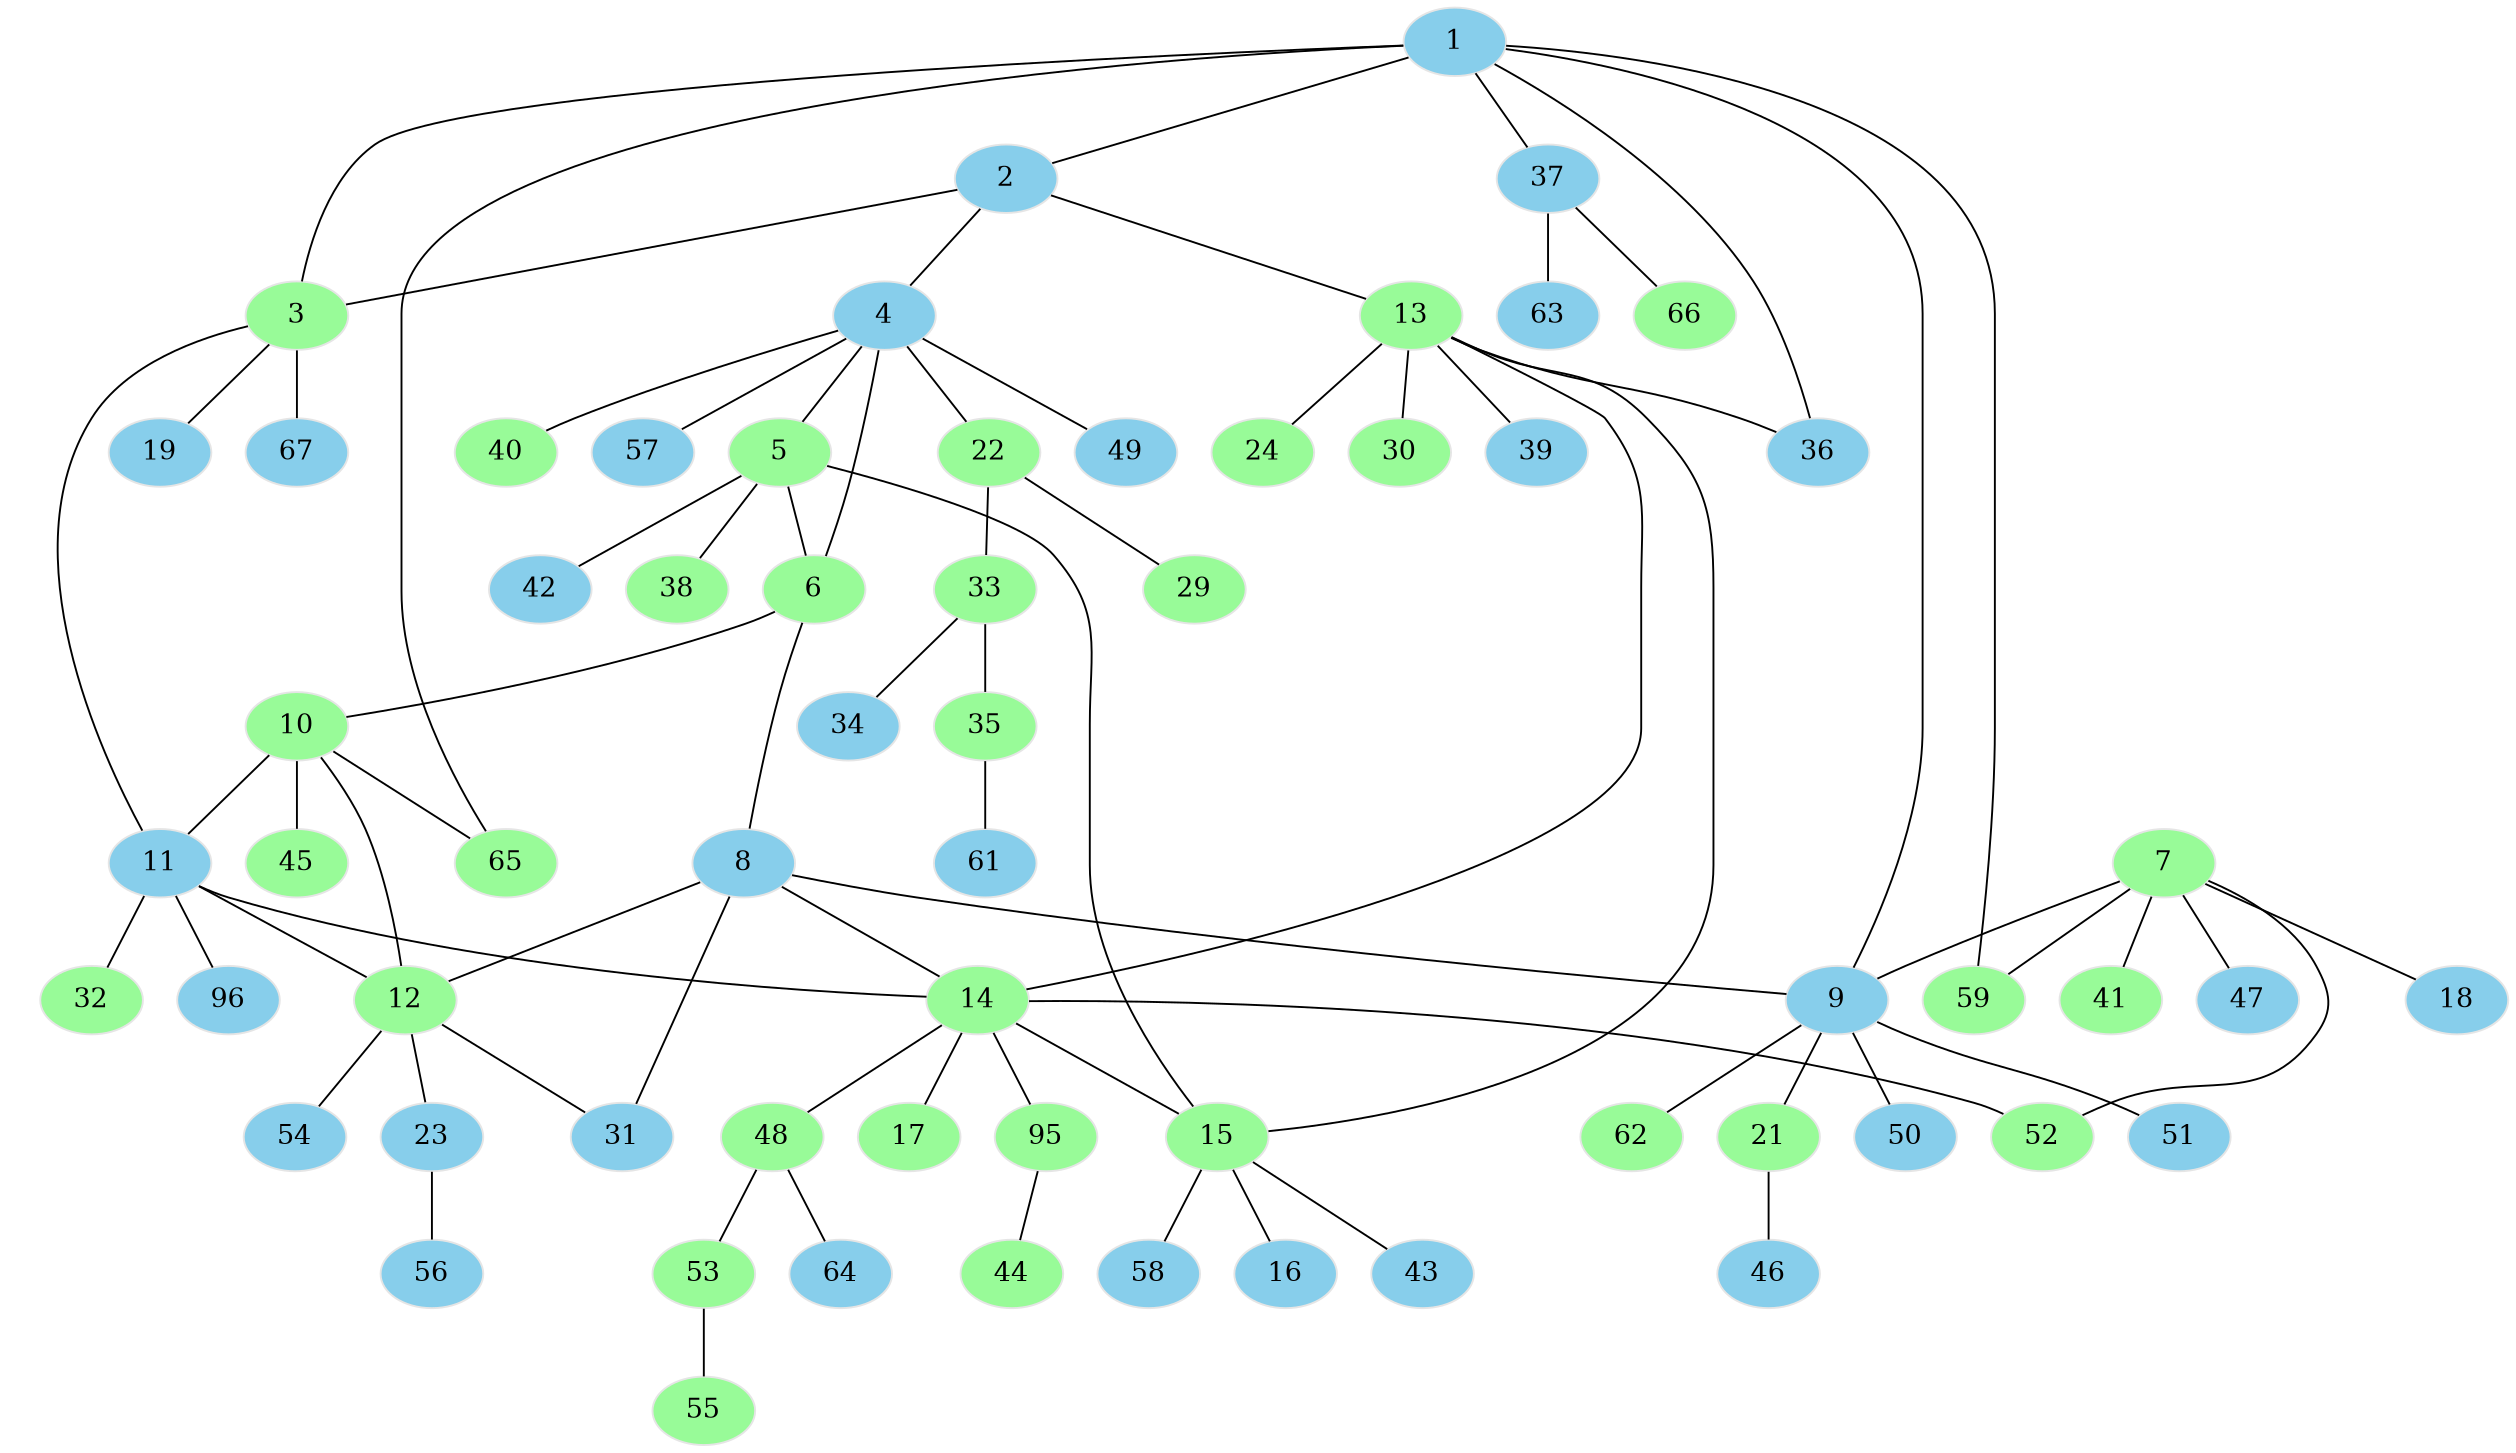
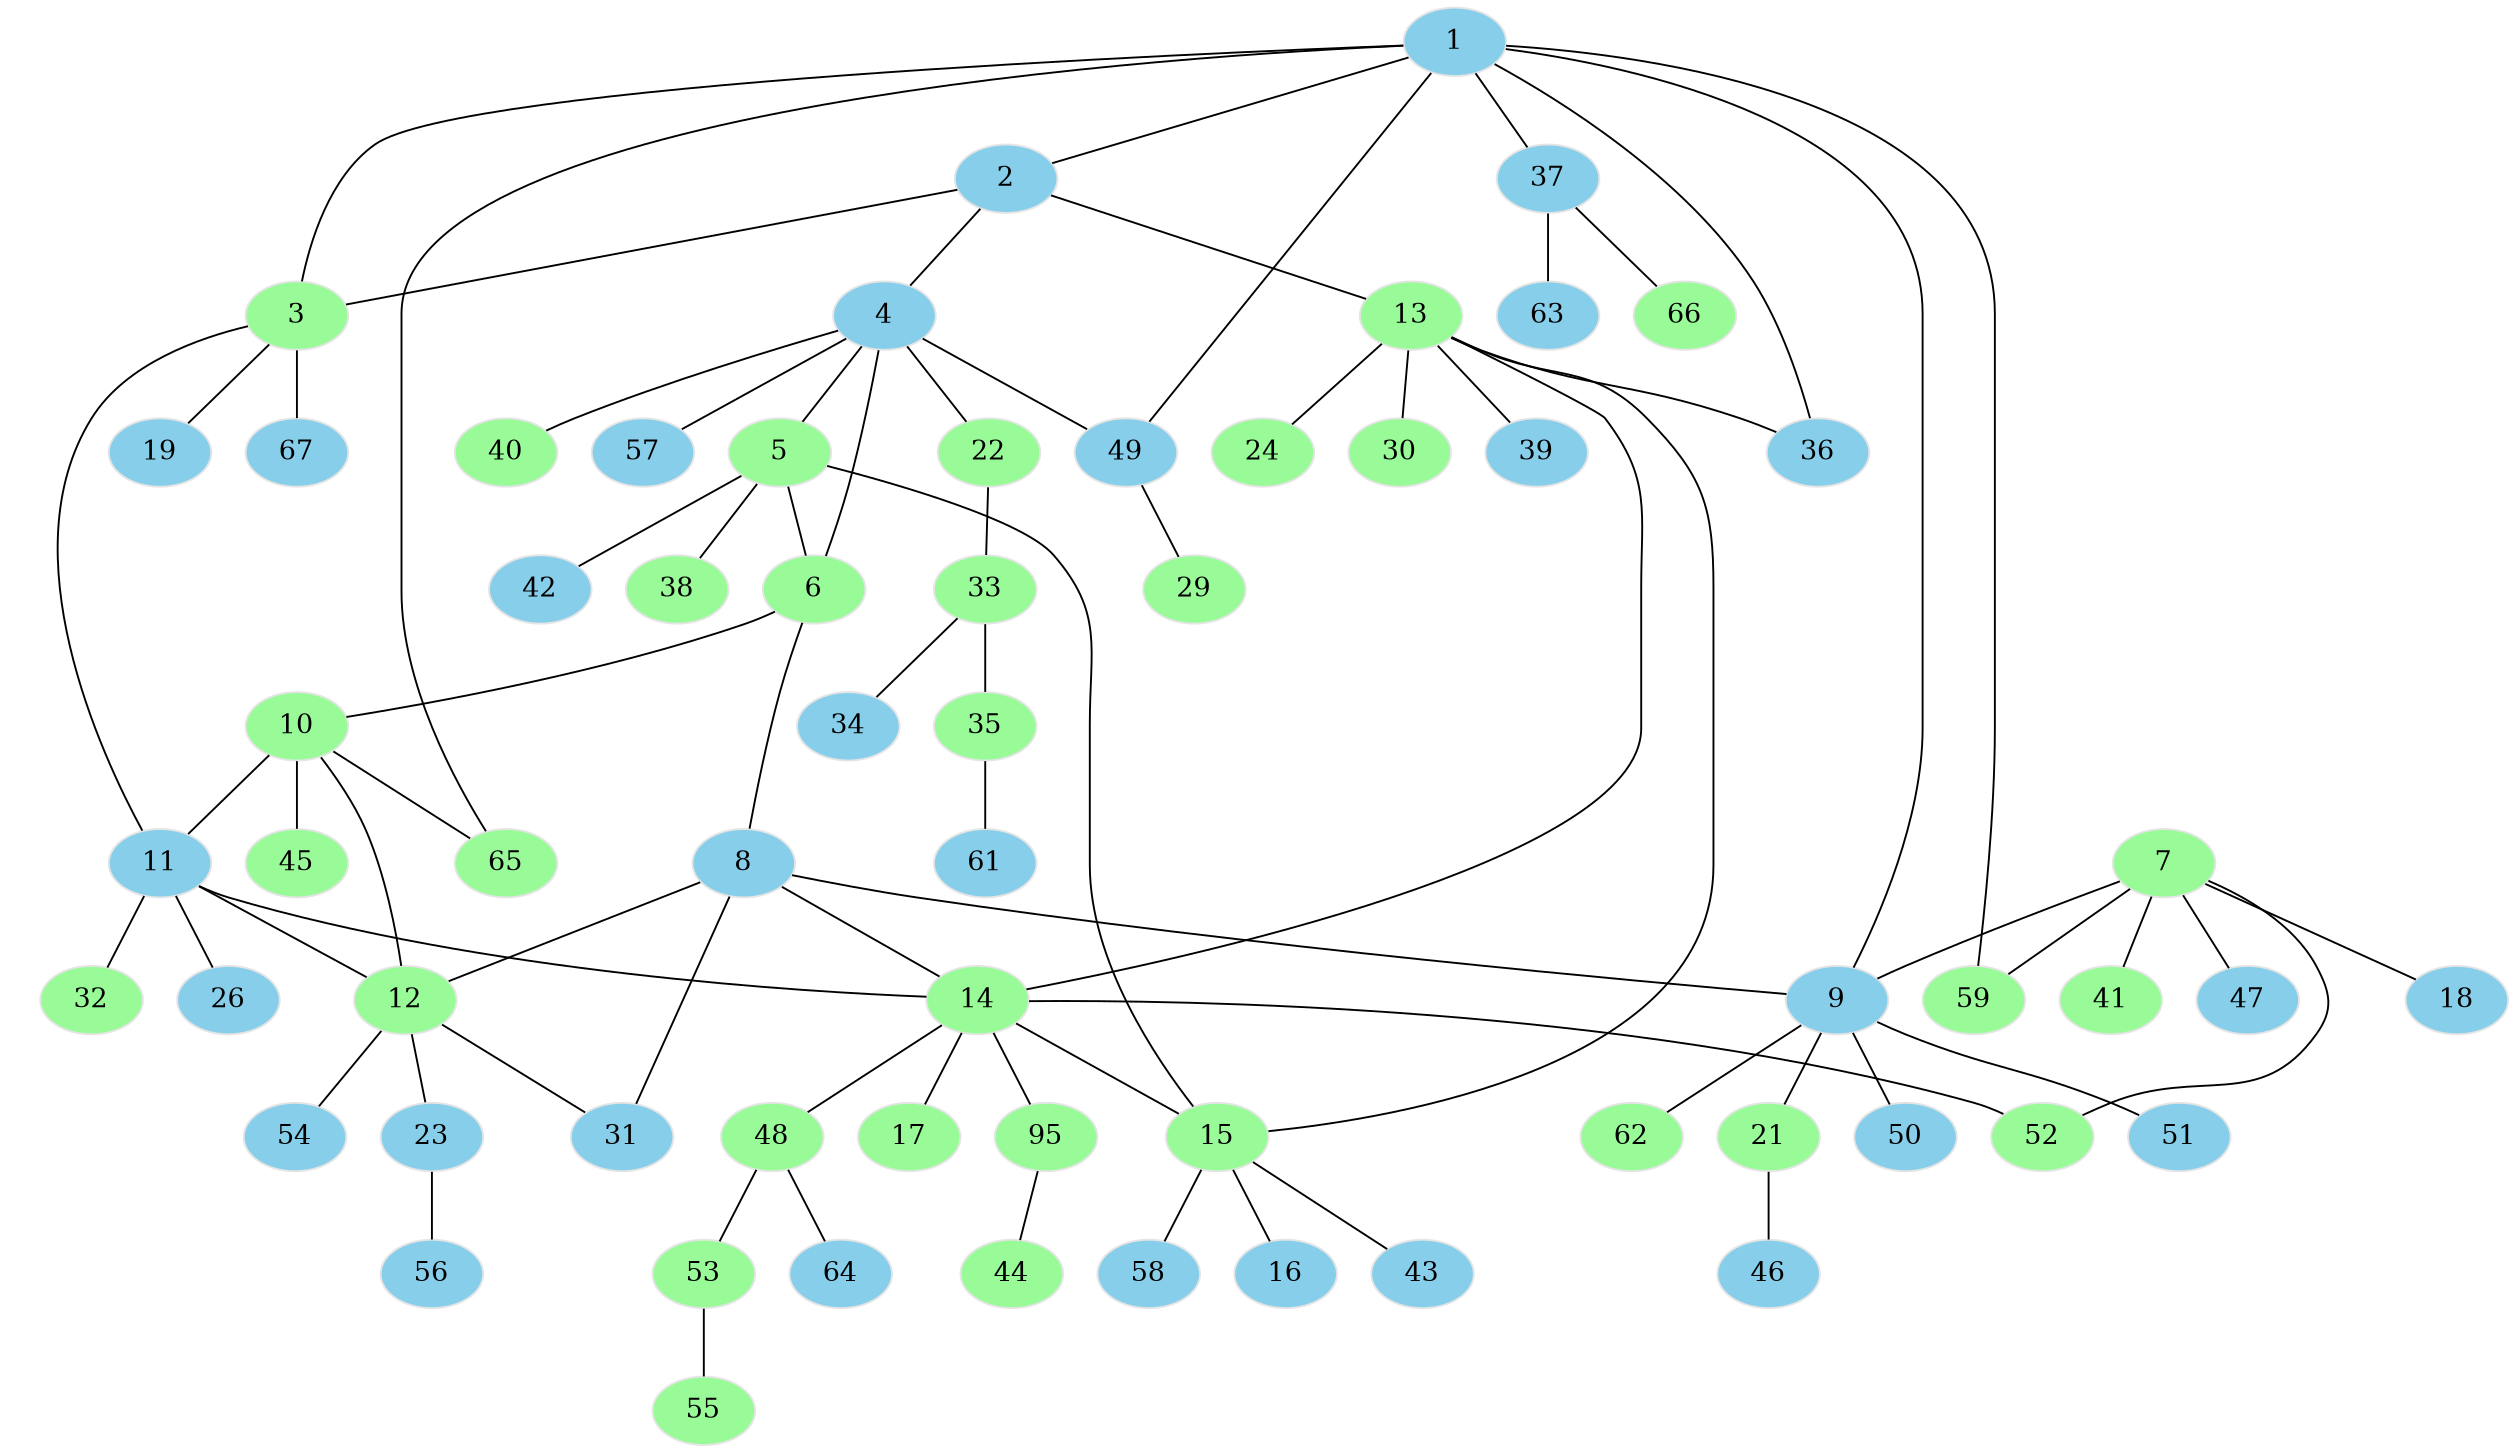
edge "1" -- "49": added
edge "22" -- "29": now "49" -- "29"
node "96": label "96" -> "26"
